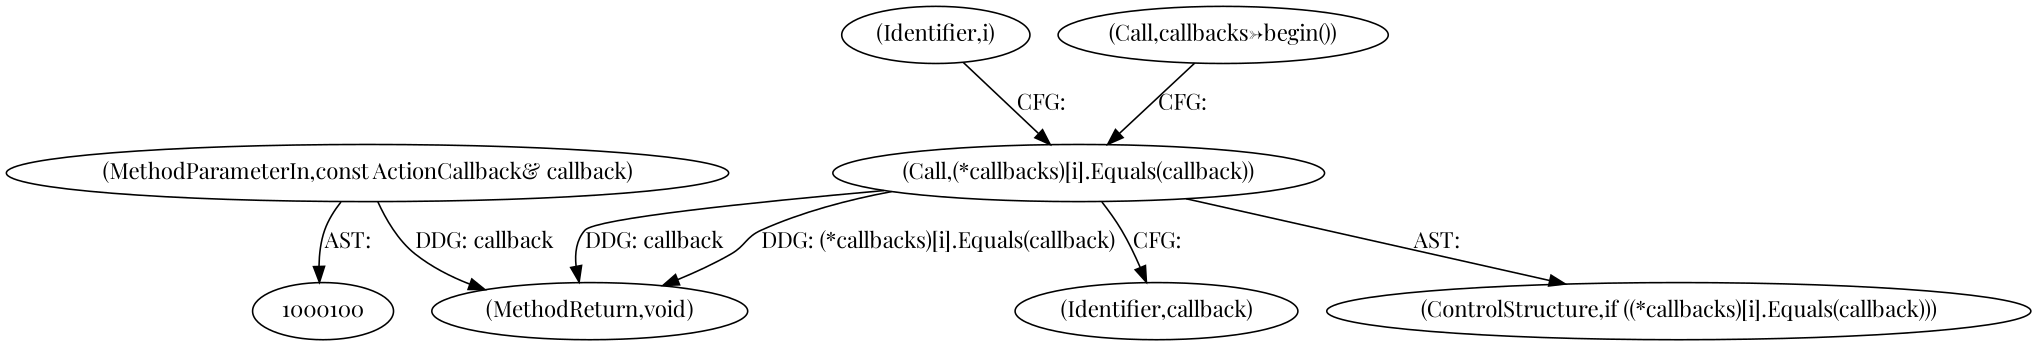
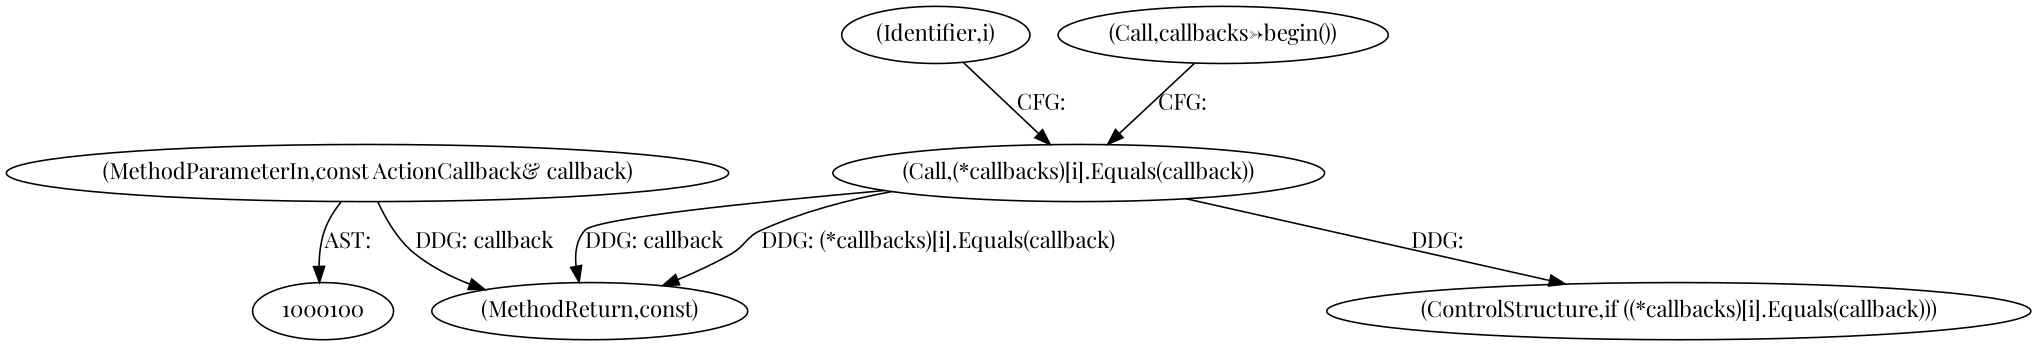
edge "(Call,(*callbacks)[i].Equals(callback))" -> "(ControlStructure,if ((*callbacks)[i].Equals(callback)))": label "AST: " -> "DDG: "
node "(MethodReturn,void)": label "(MethodReturn,void)" -> "(MethodReturn,const)"
node "(Identifier,callback)": removed
